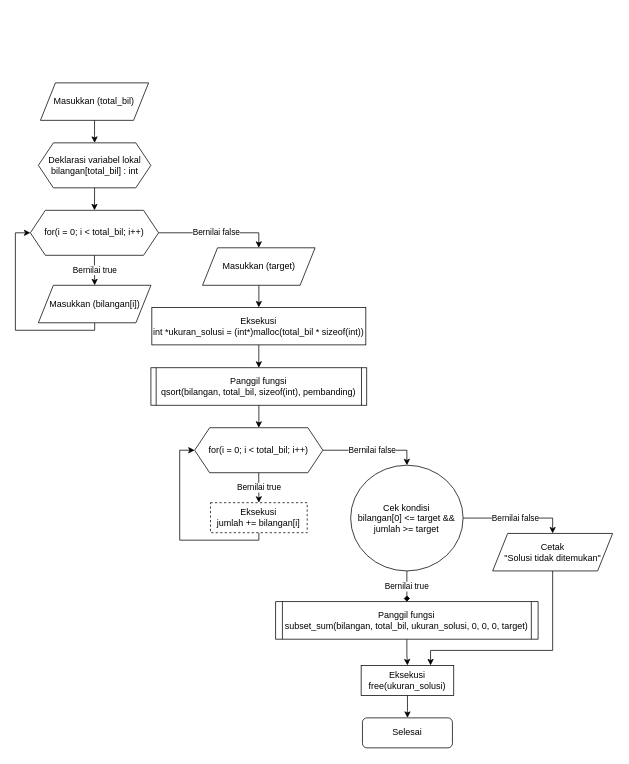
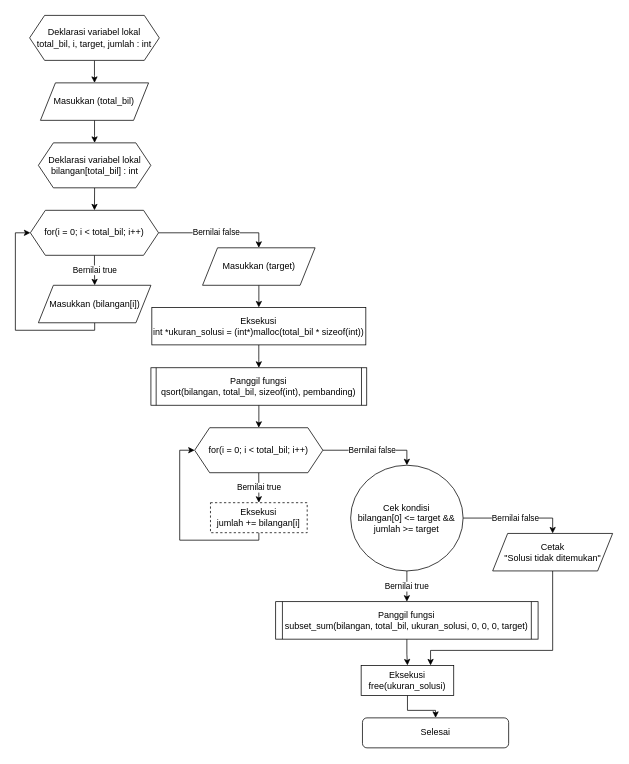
node "Deklarasi variabel lokal total_bil, i, target, jumlah : int": added
edge "Deklarasi variabel lokal total_bil, i, target, jumlah : int" -> "Masukkan (total_bil)": added
edge "Cek kondisi bilangan[0] <= target && jumlah >= target" -> "Panggil fungsi subset_sum(bilangan, total_bil, ukuran_solusi, 0, 0, 0, target)": arrowhead diamond -> classic
node "Selesai": size 90x30 -> 146x30
